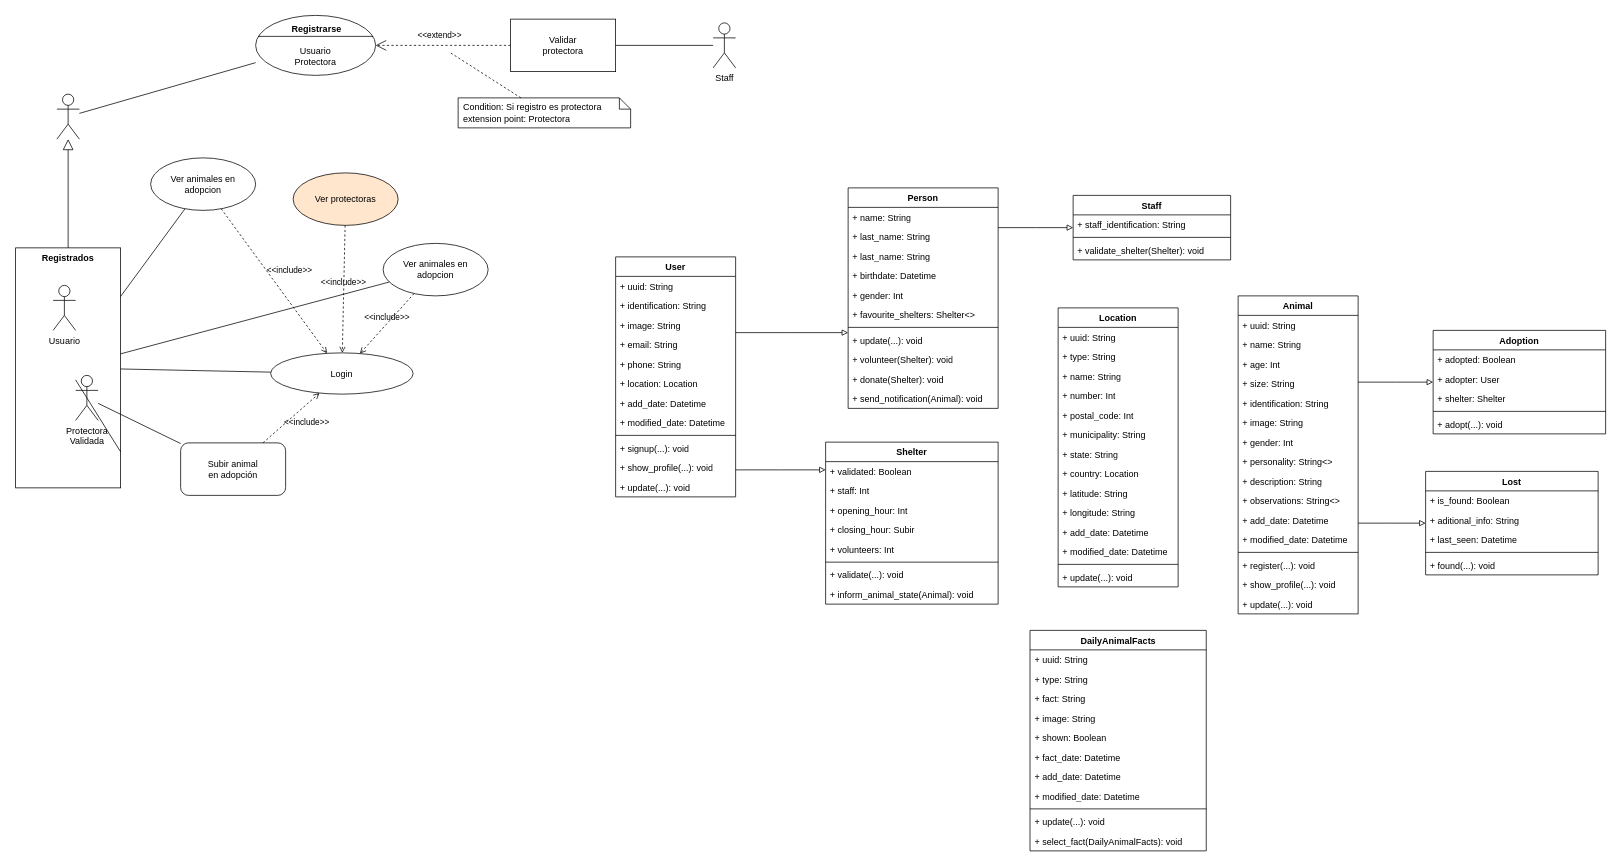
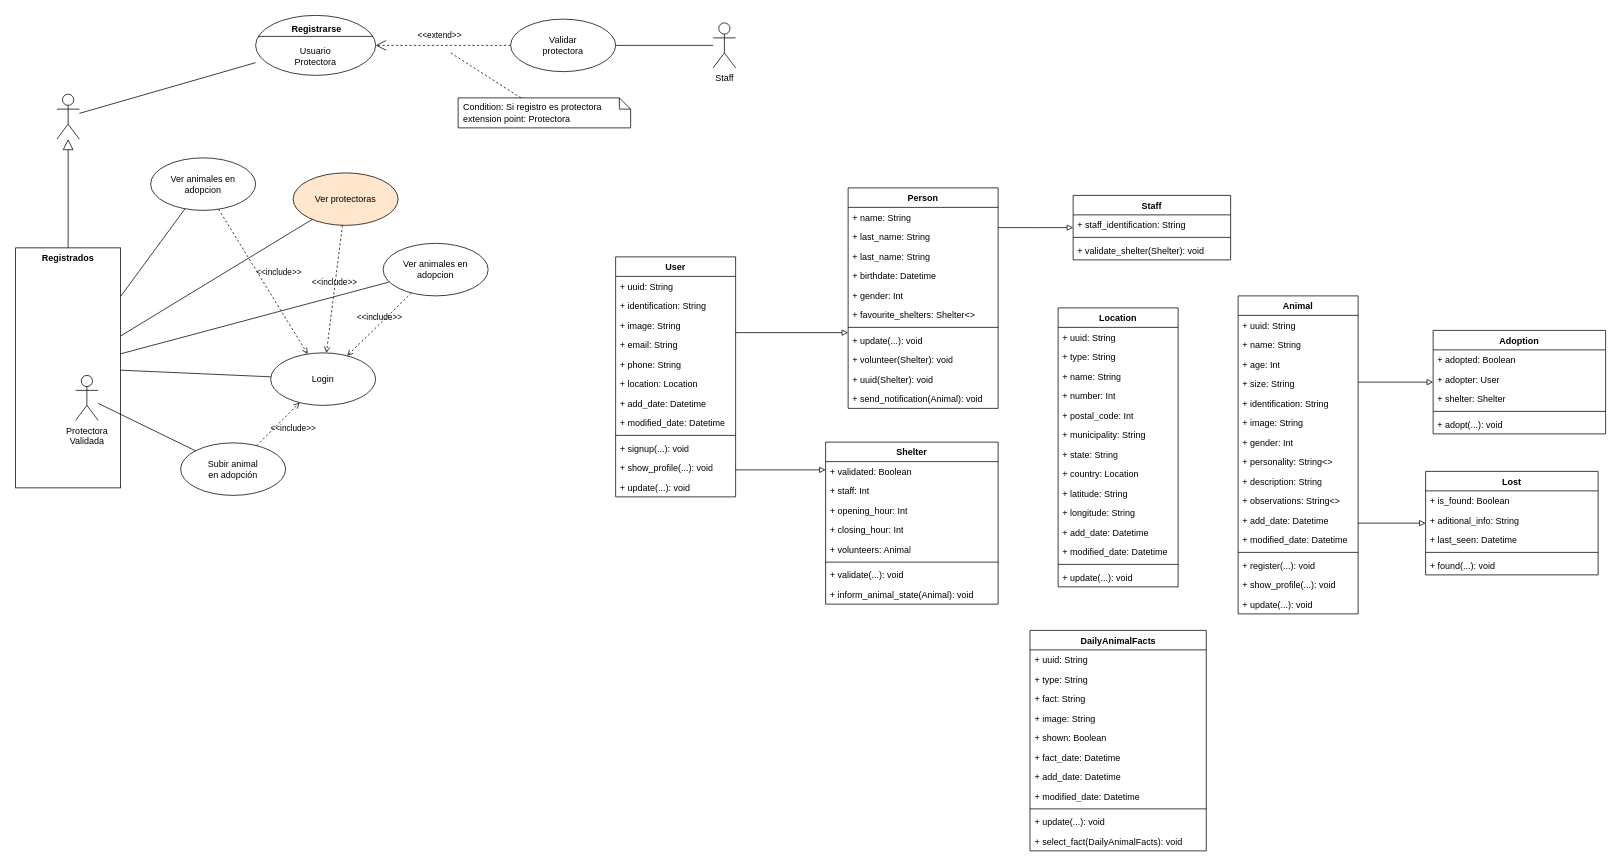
node "Validar protectora": shape rectangle -> ellipse
node "Usuario": removed
node "Login": size 143x41 -> 105x53
node "+ donate(Shelter): void": label "+ donate(Shelter): void" -> "+ uuid(Shelter): void"
edge "Registrados" -- "Protectora Validada": now "Registrados" -- "Ver protectoras"
node "Subir animal en adopción": shape rounded rectangle -> ellipse
node "+ closing_hour: Subir": label "+ closing_hour: Subir" -> "+ closing_hour: Int"
node "+ volunteers: Int": label "+ volunteers: Int" -> "+ volunteers: Animal"
